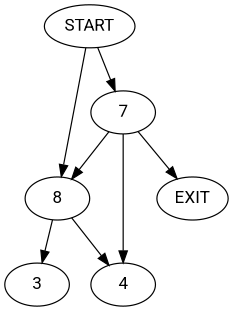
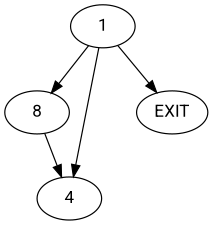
node "START": removed
node "7": label "7" -> "1"
node "3": removed
